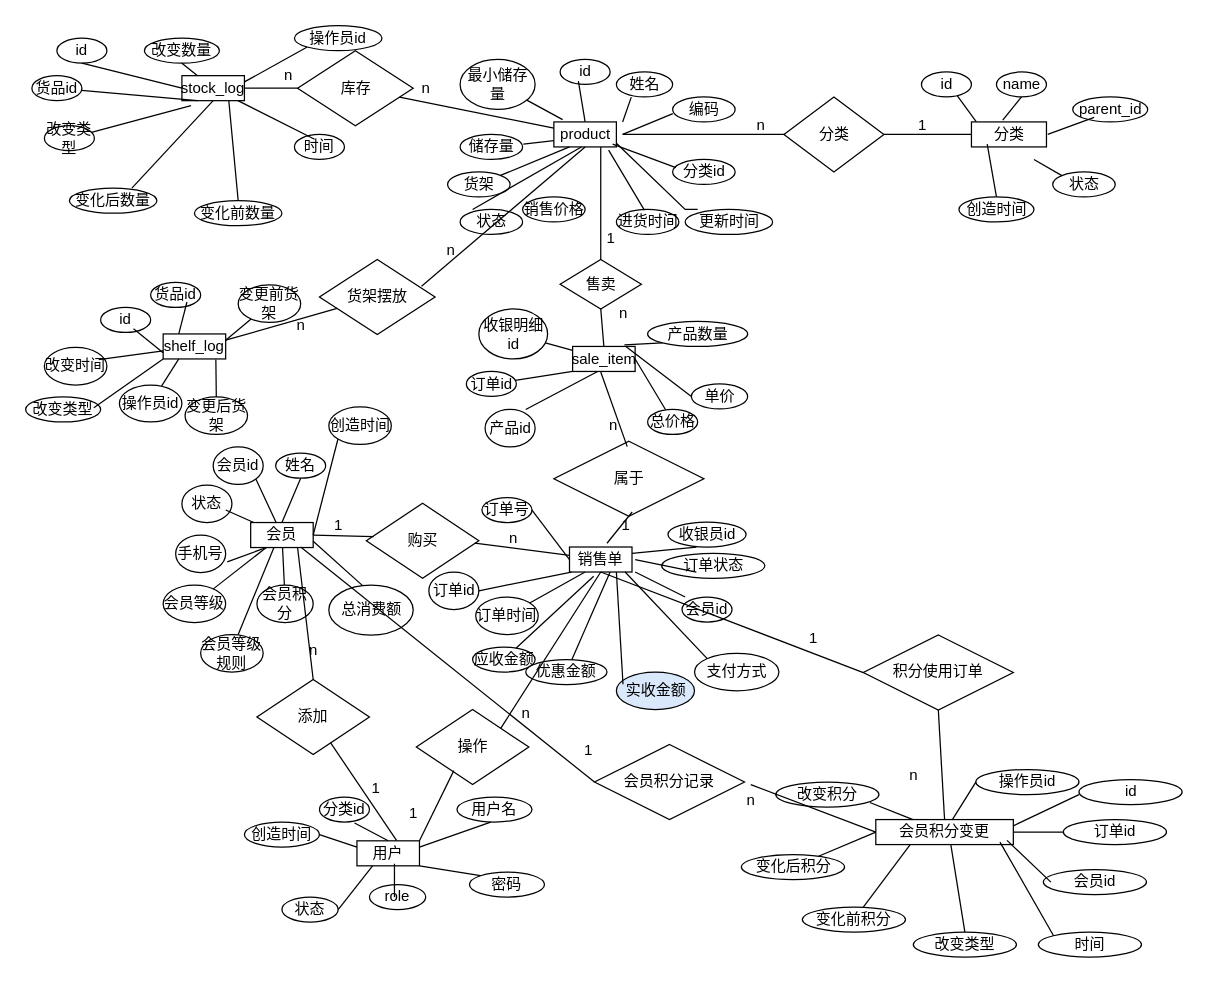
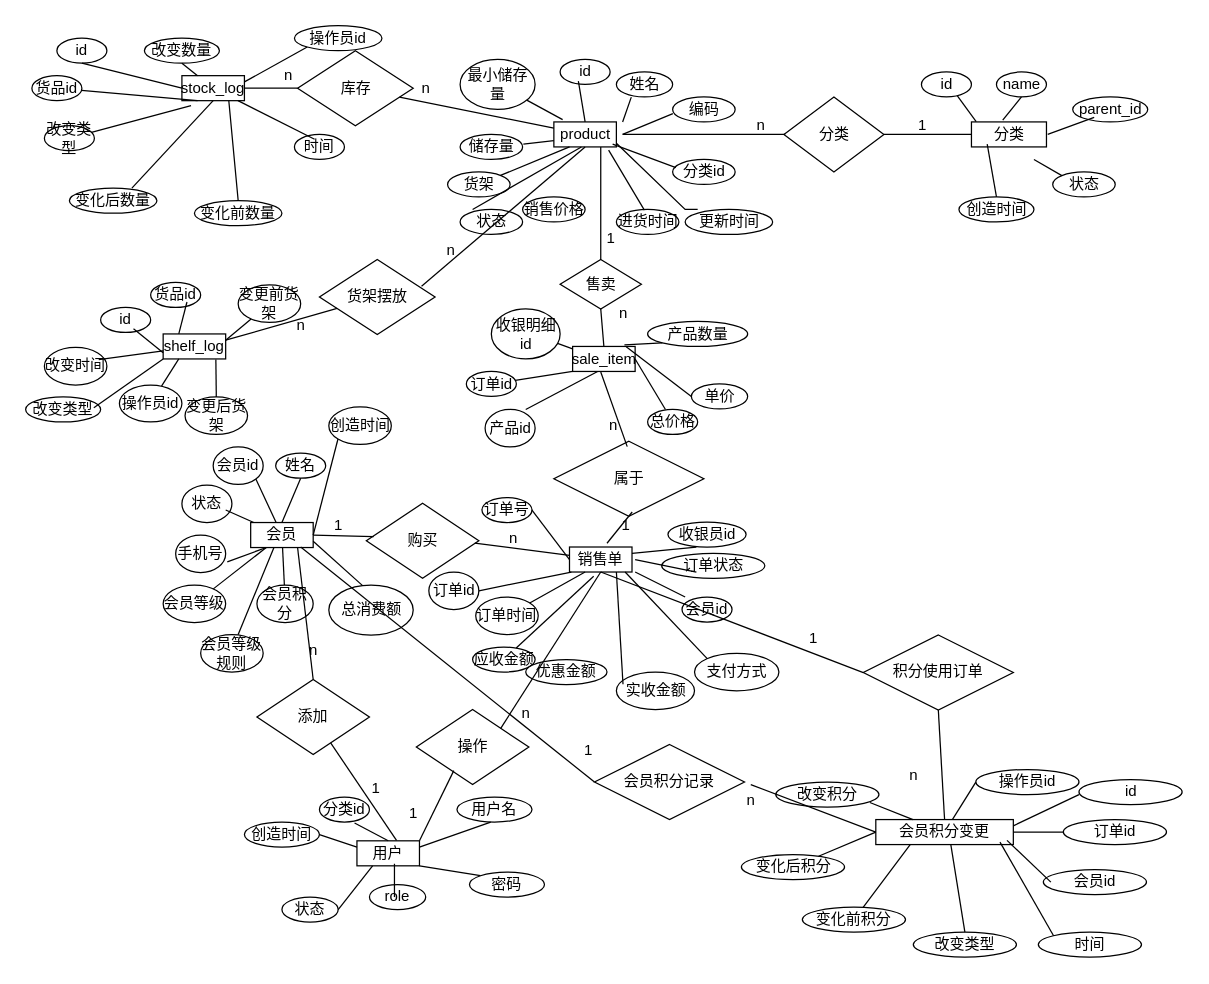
node "收银明细id": moved (513, 334) -> (526, 334)
edge "销售单" -- "优惠金额": removed
node "实收金额": fillcolor #dae8fc -> #ffffff
